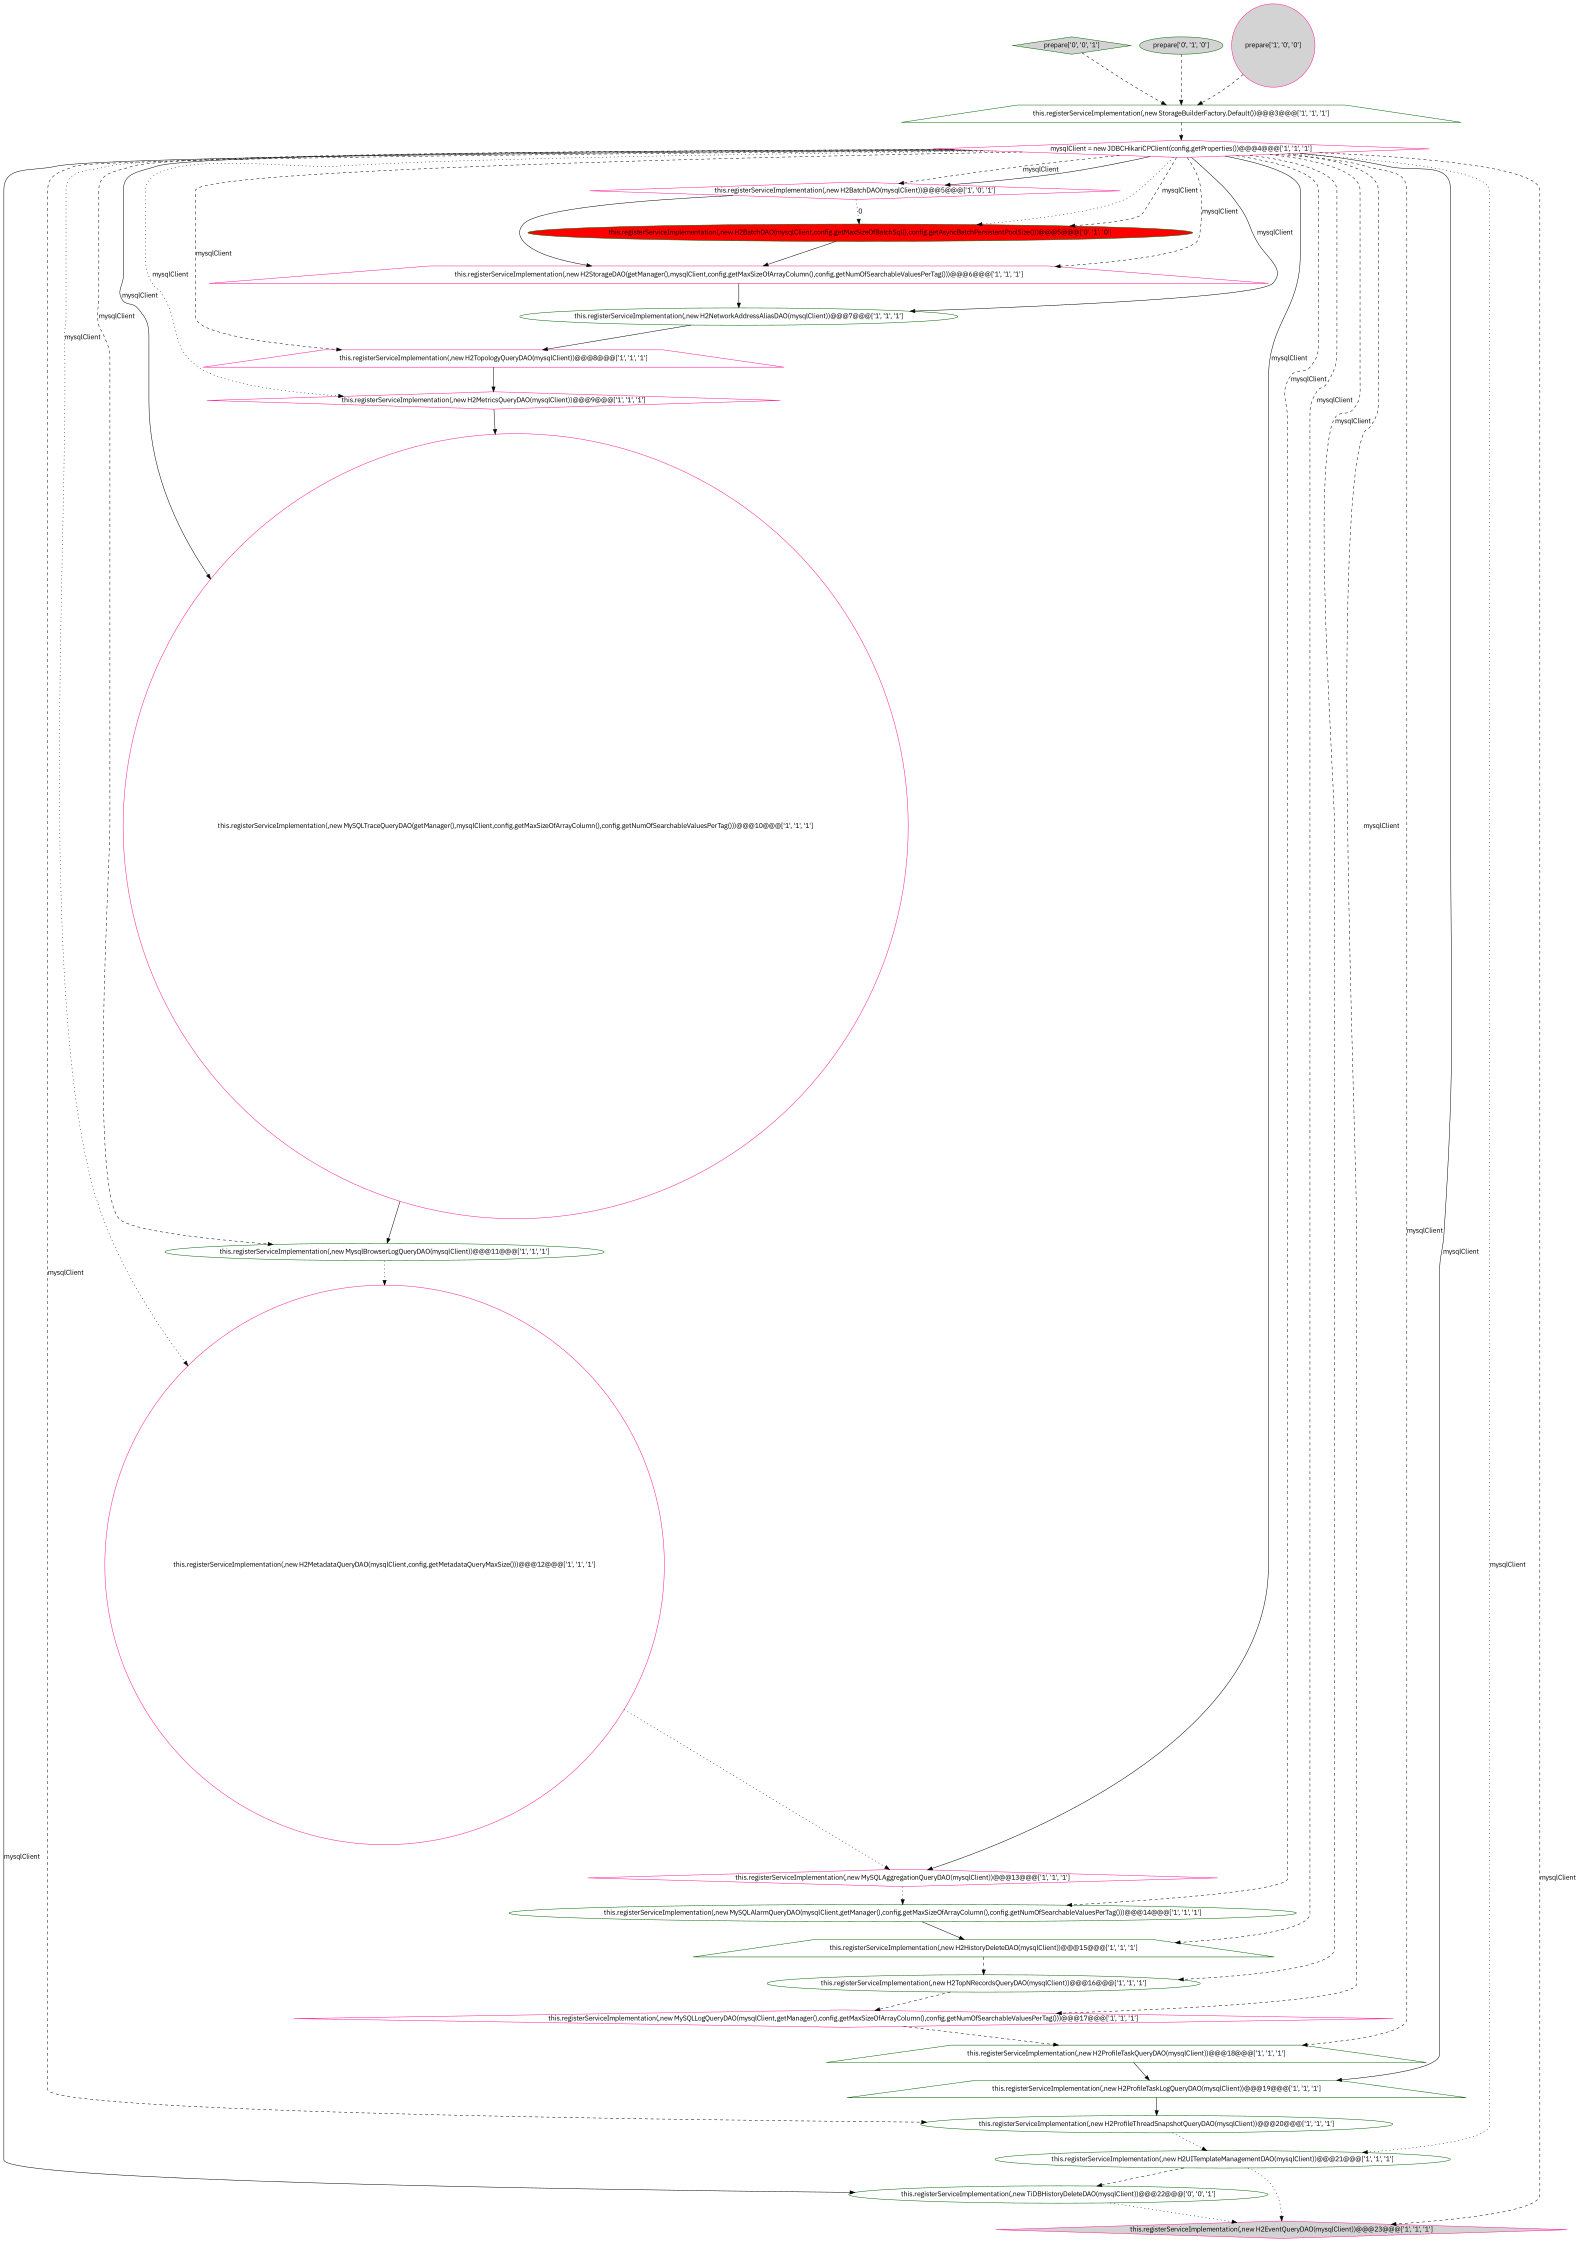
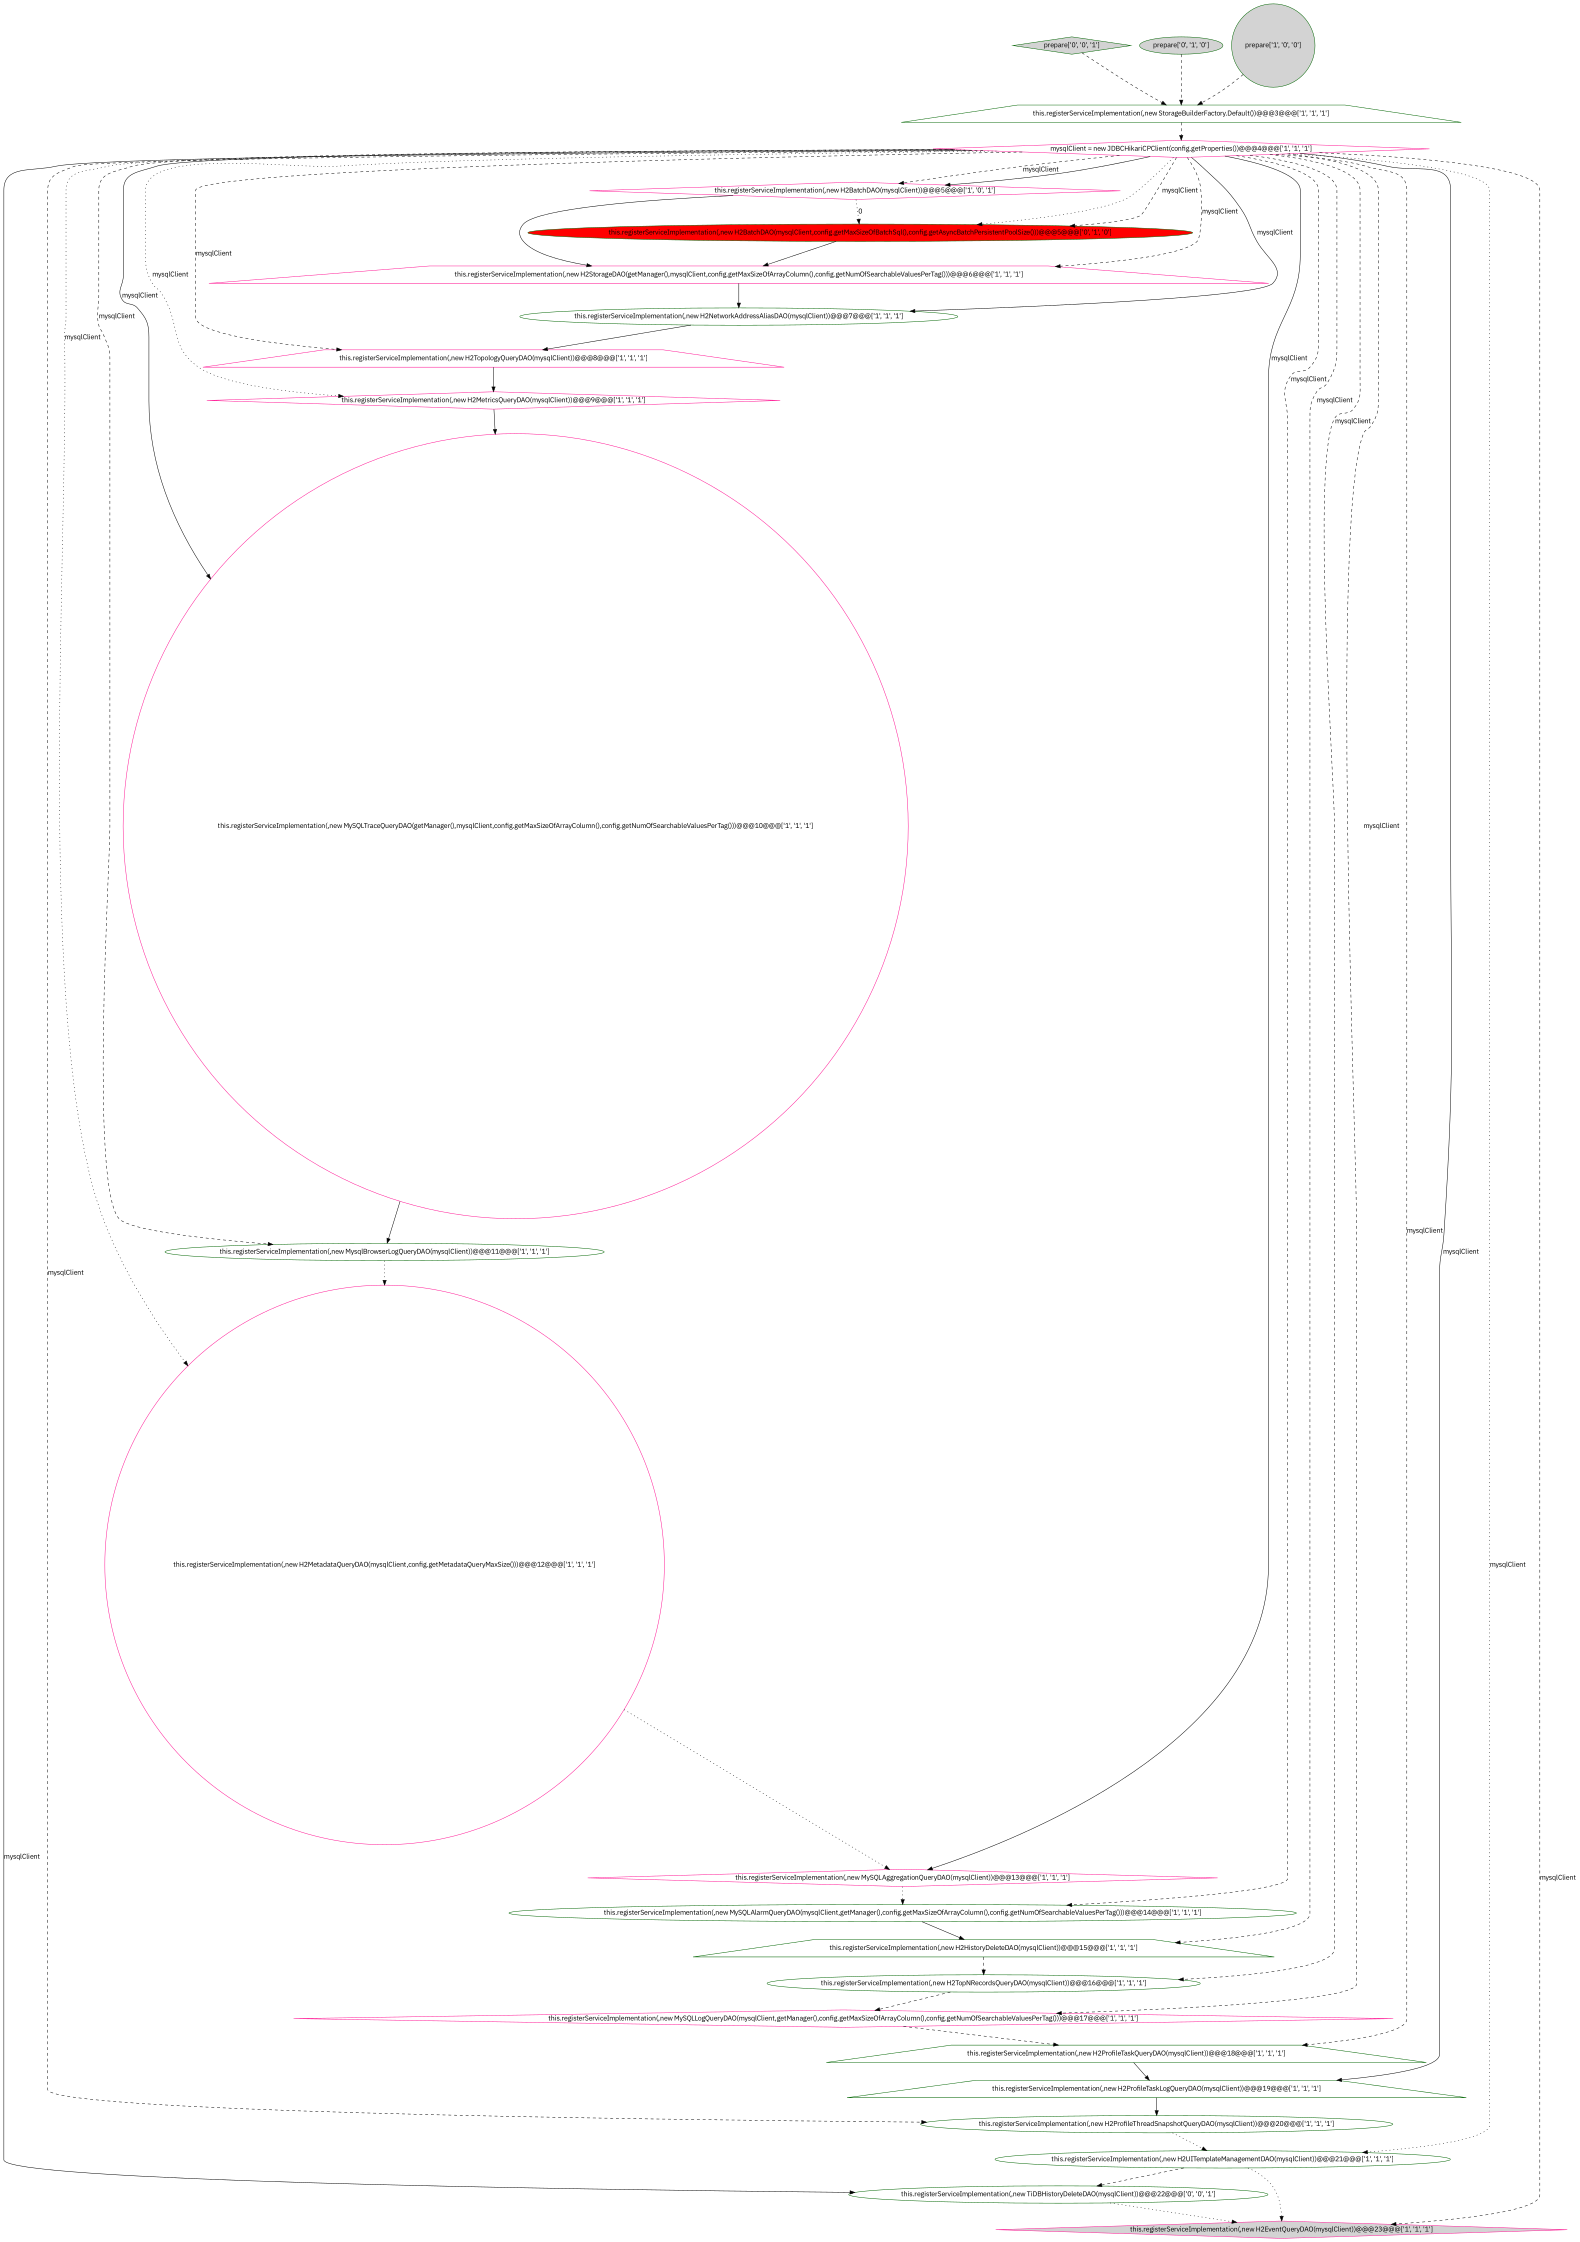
node "prepare['1', '0', '0']": color deeppink -> darkgreen
